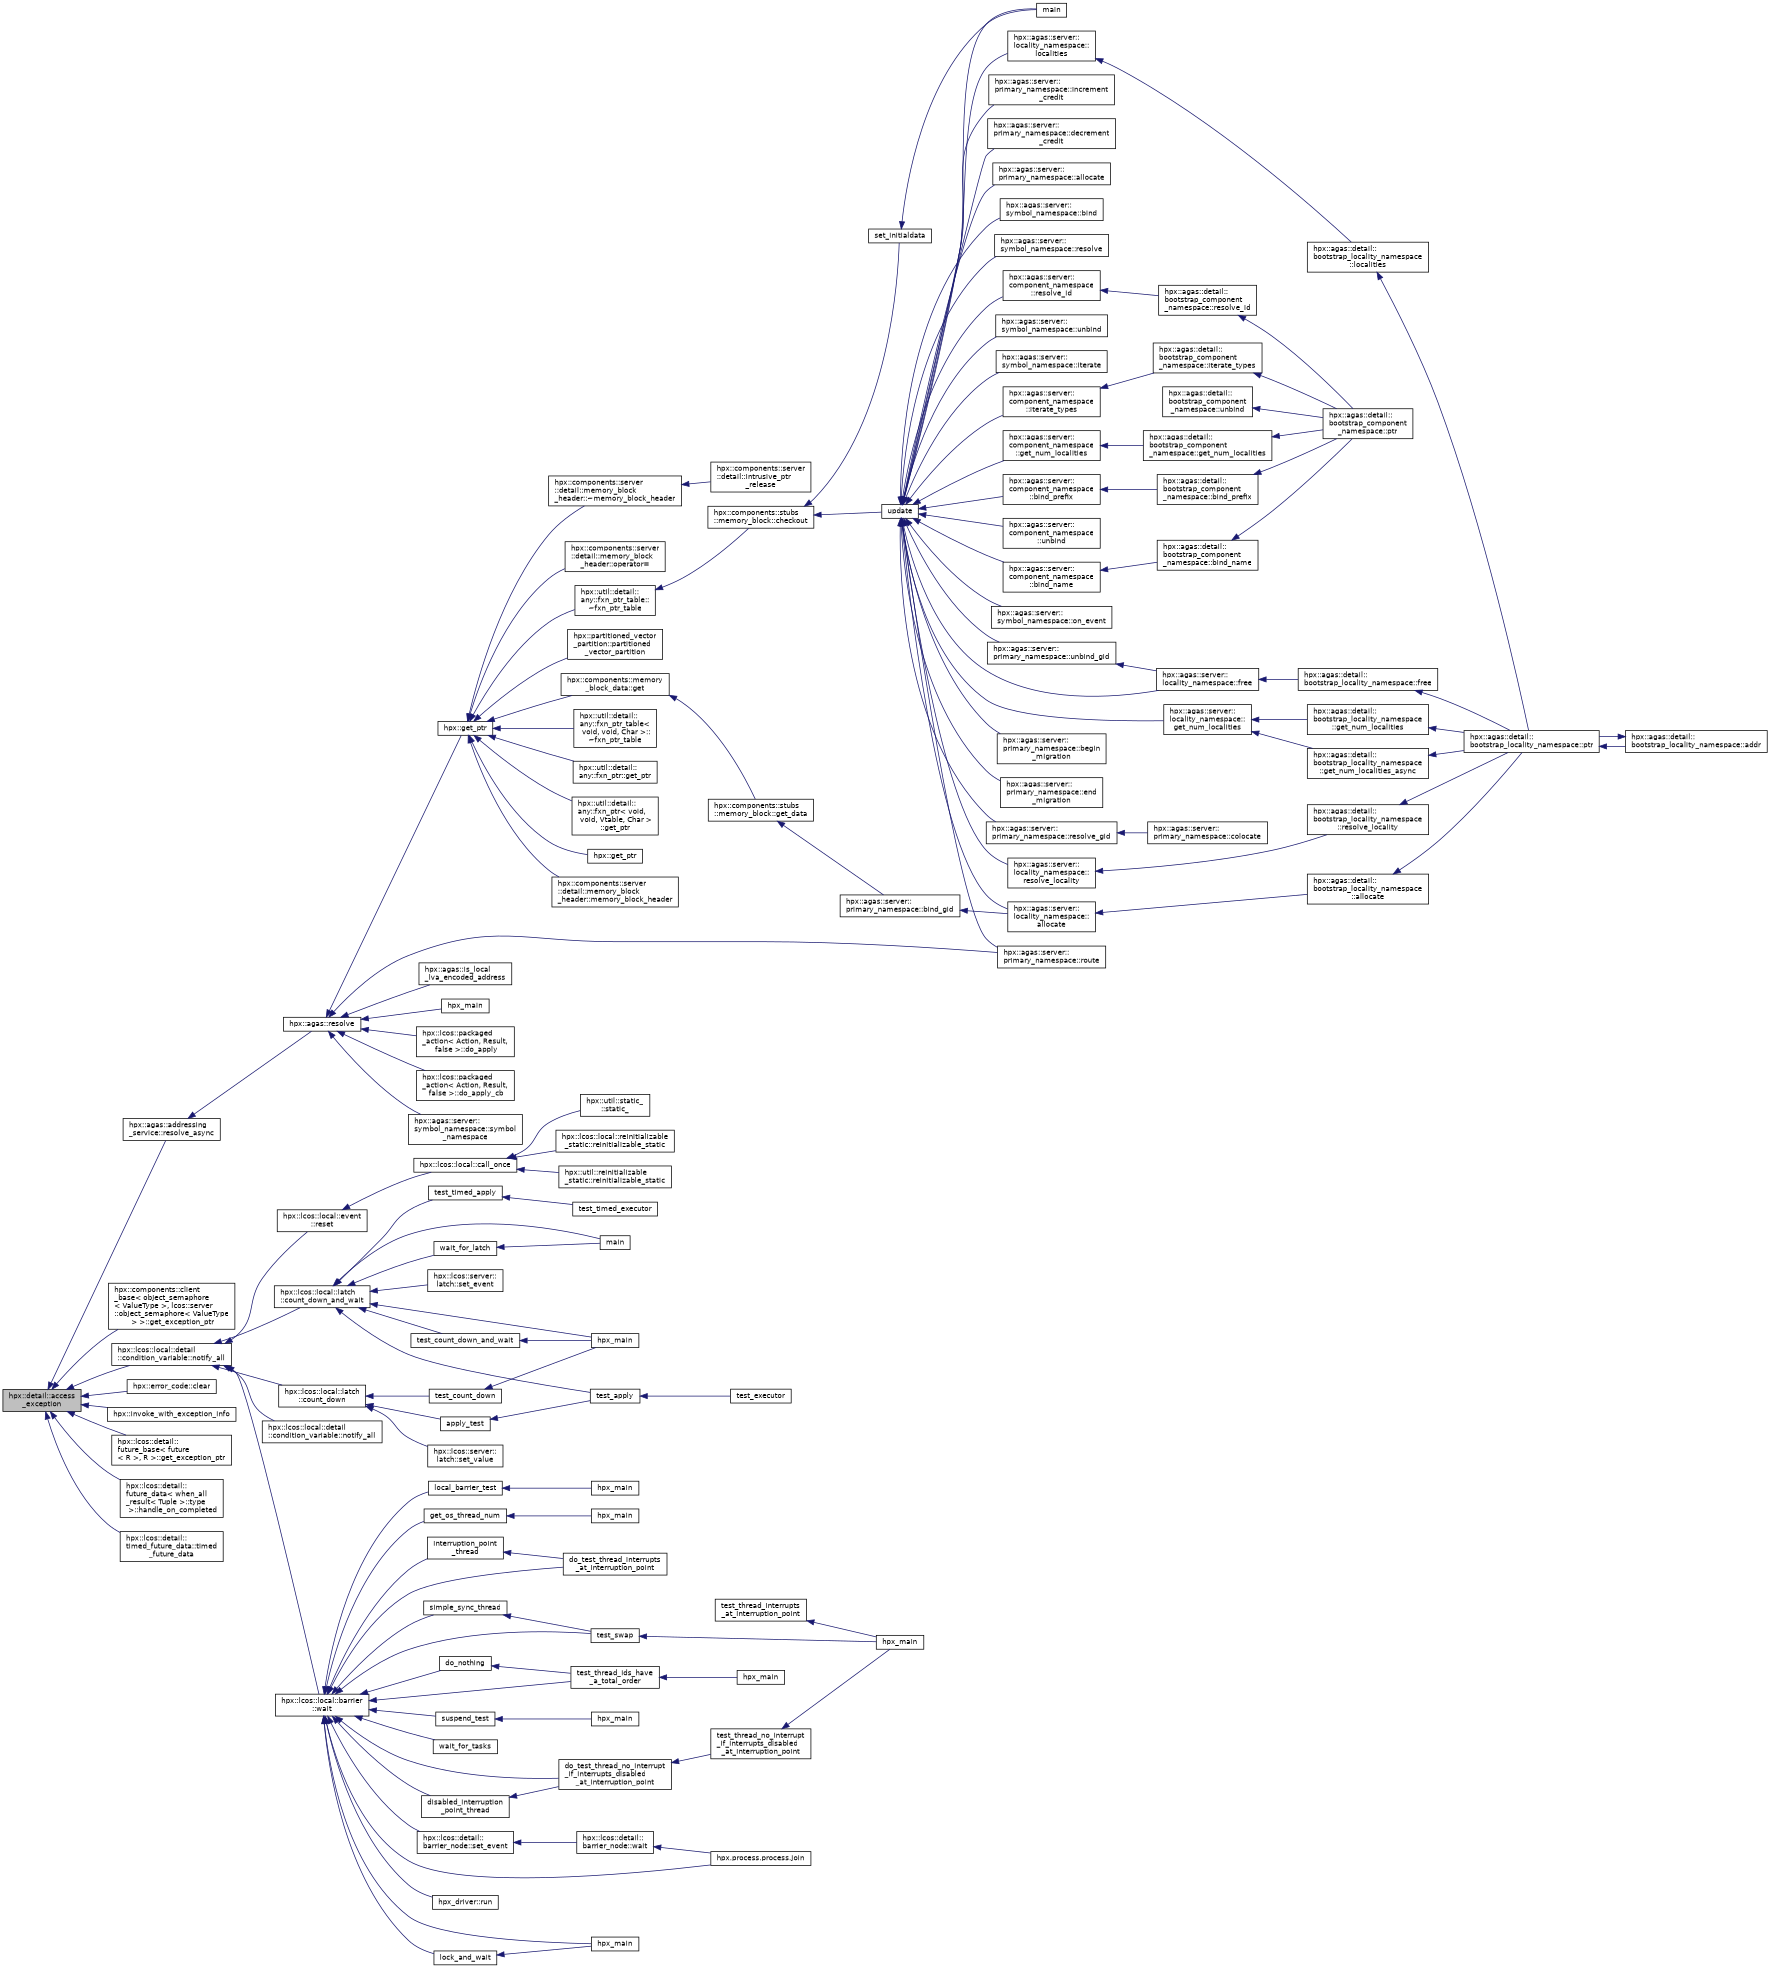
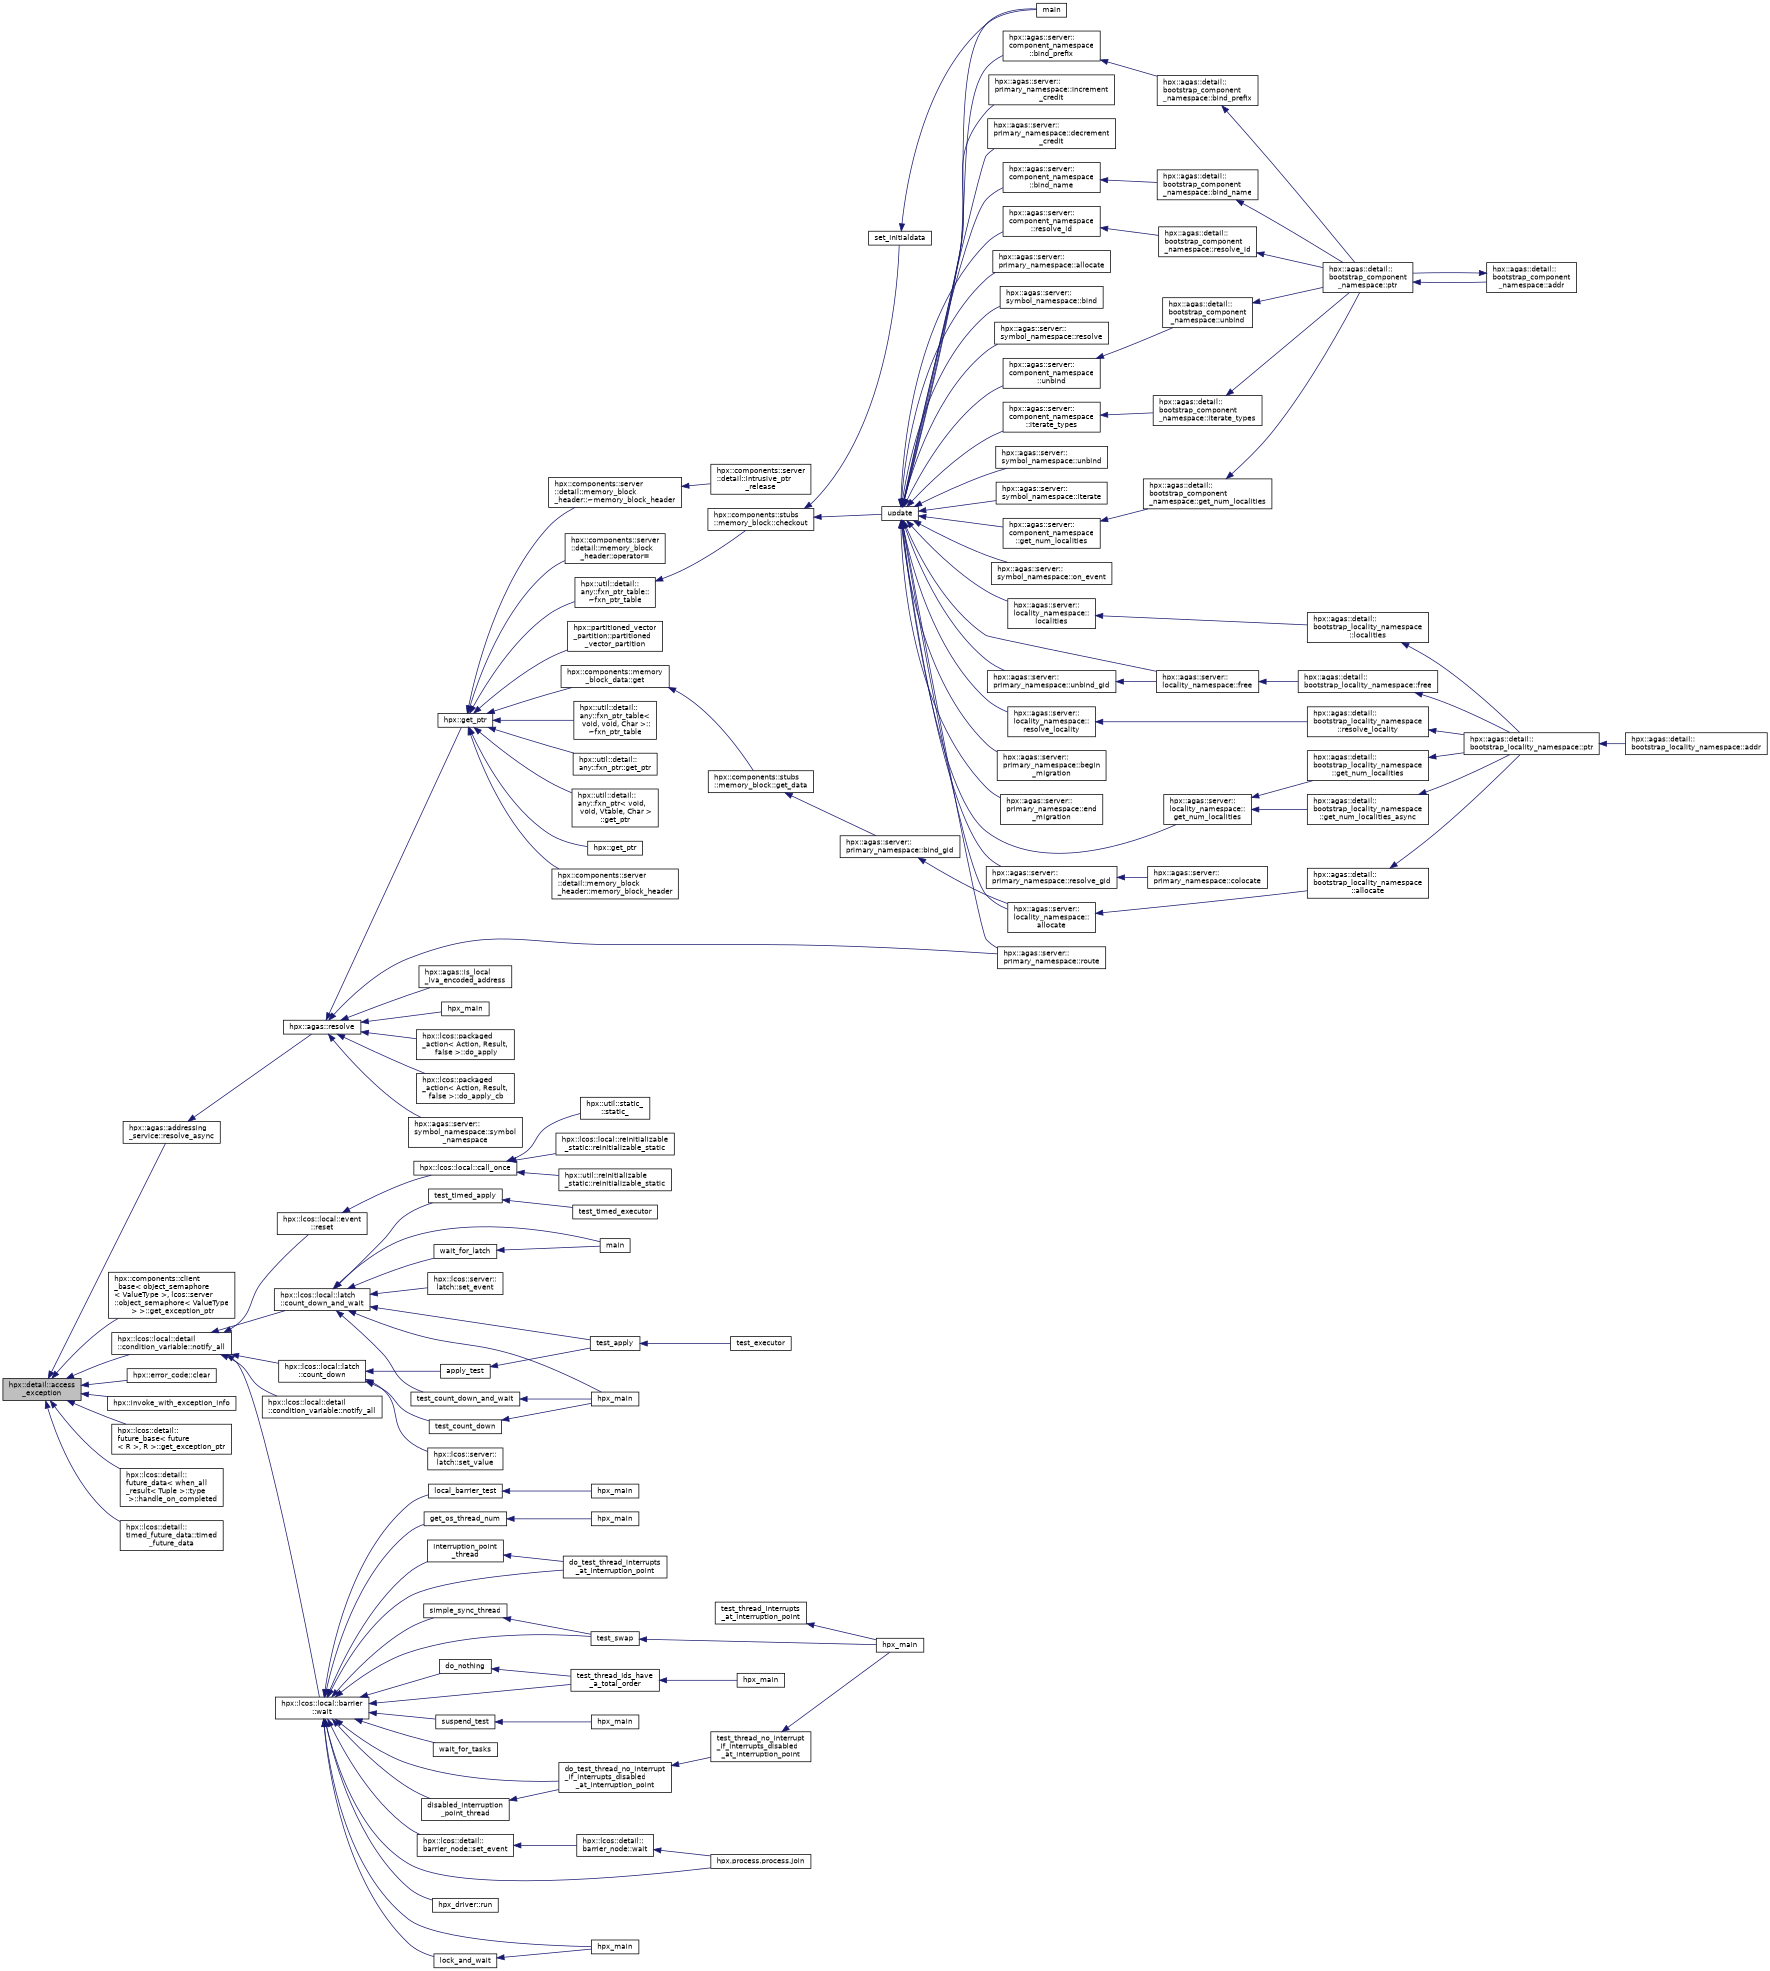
node "hpx::agas::detail:: bootstrap_component _namespace::addr": added
edge "hpx::agas::detail:: bootstrap_component _namespace::unbind" -> "hpx::agas::server:: component_namespace ::unbind": added
edge "hpx::agas::detail:: bootstrap_locality_namespace::ptr" -> "hpx::agas::detail:: bootstrap_locality_namespace::addr": removed
